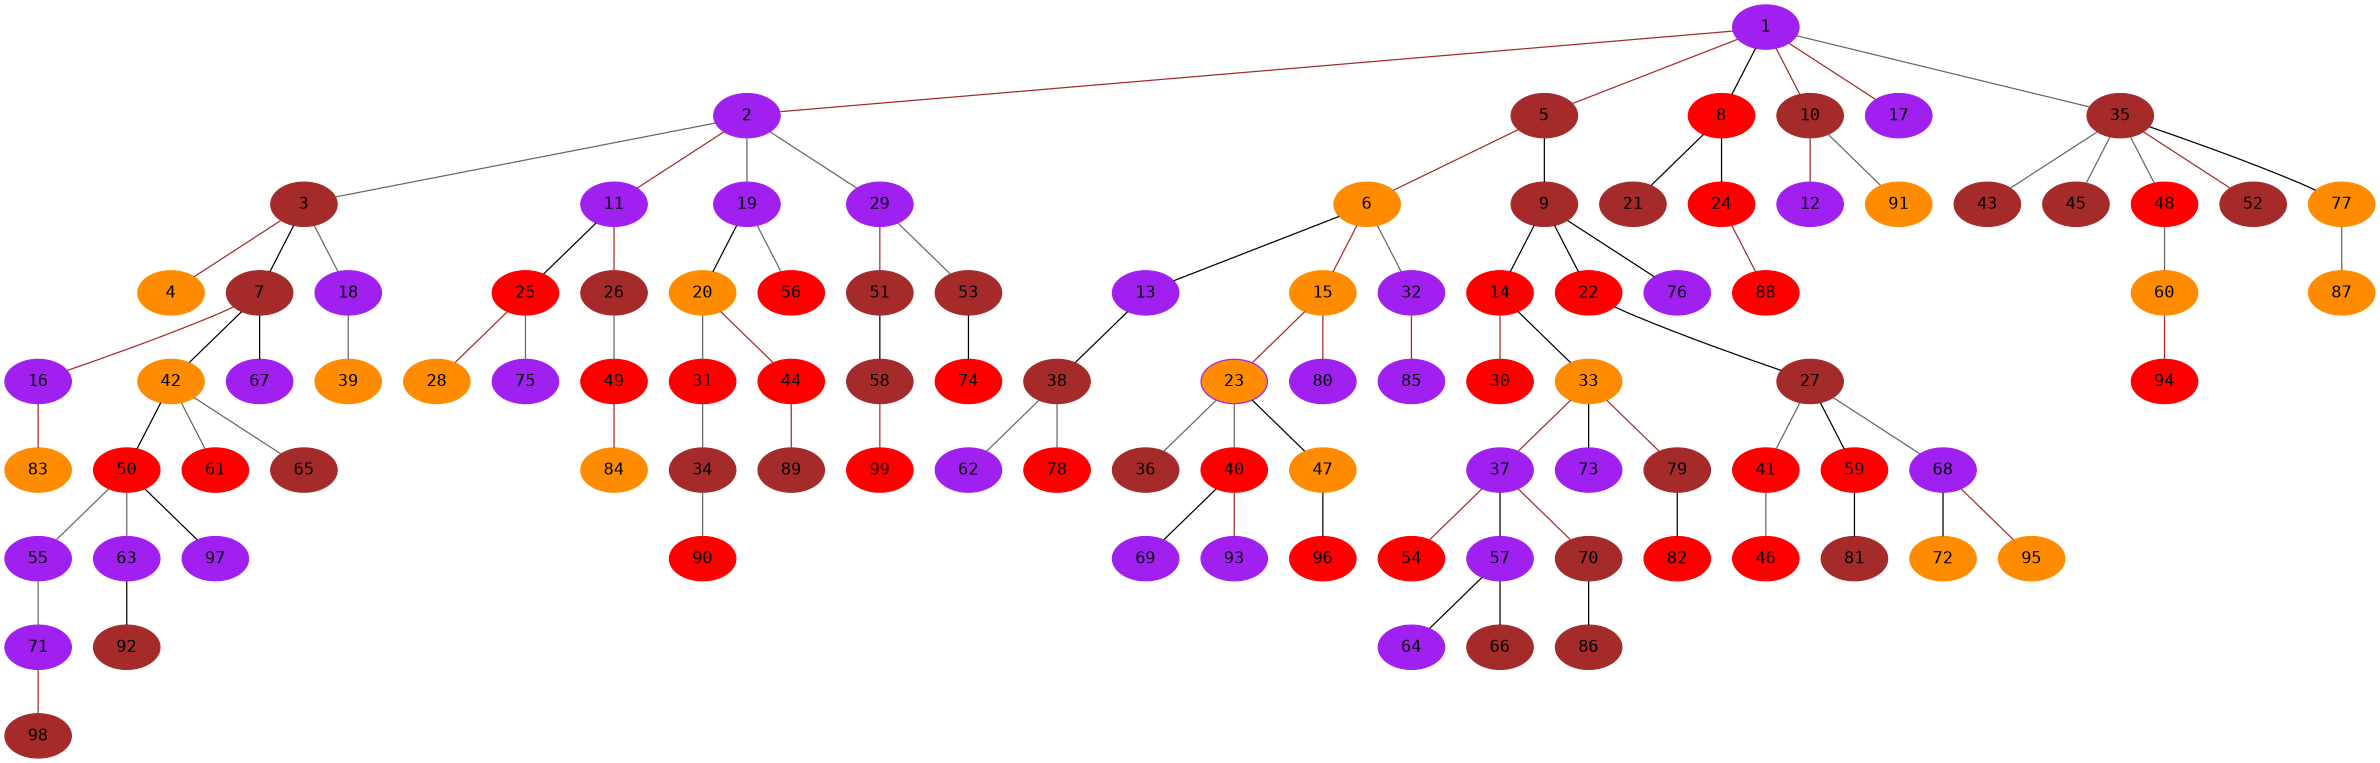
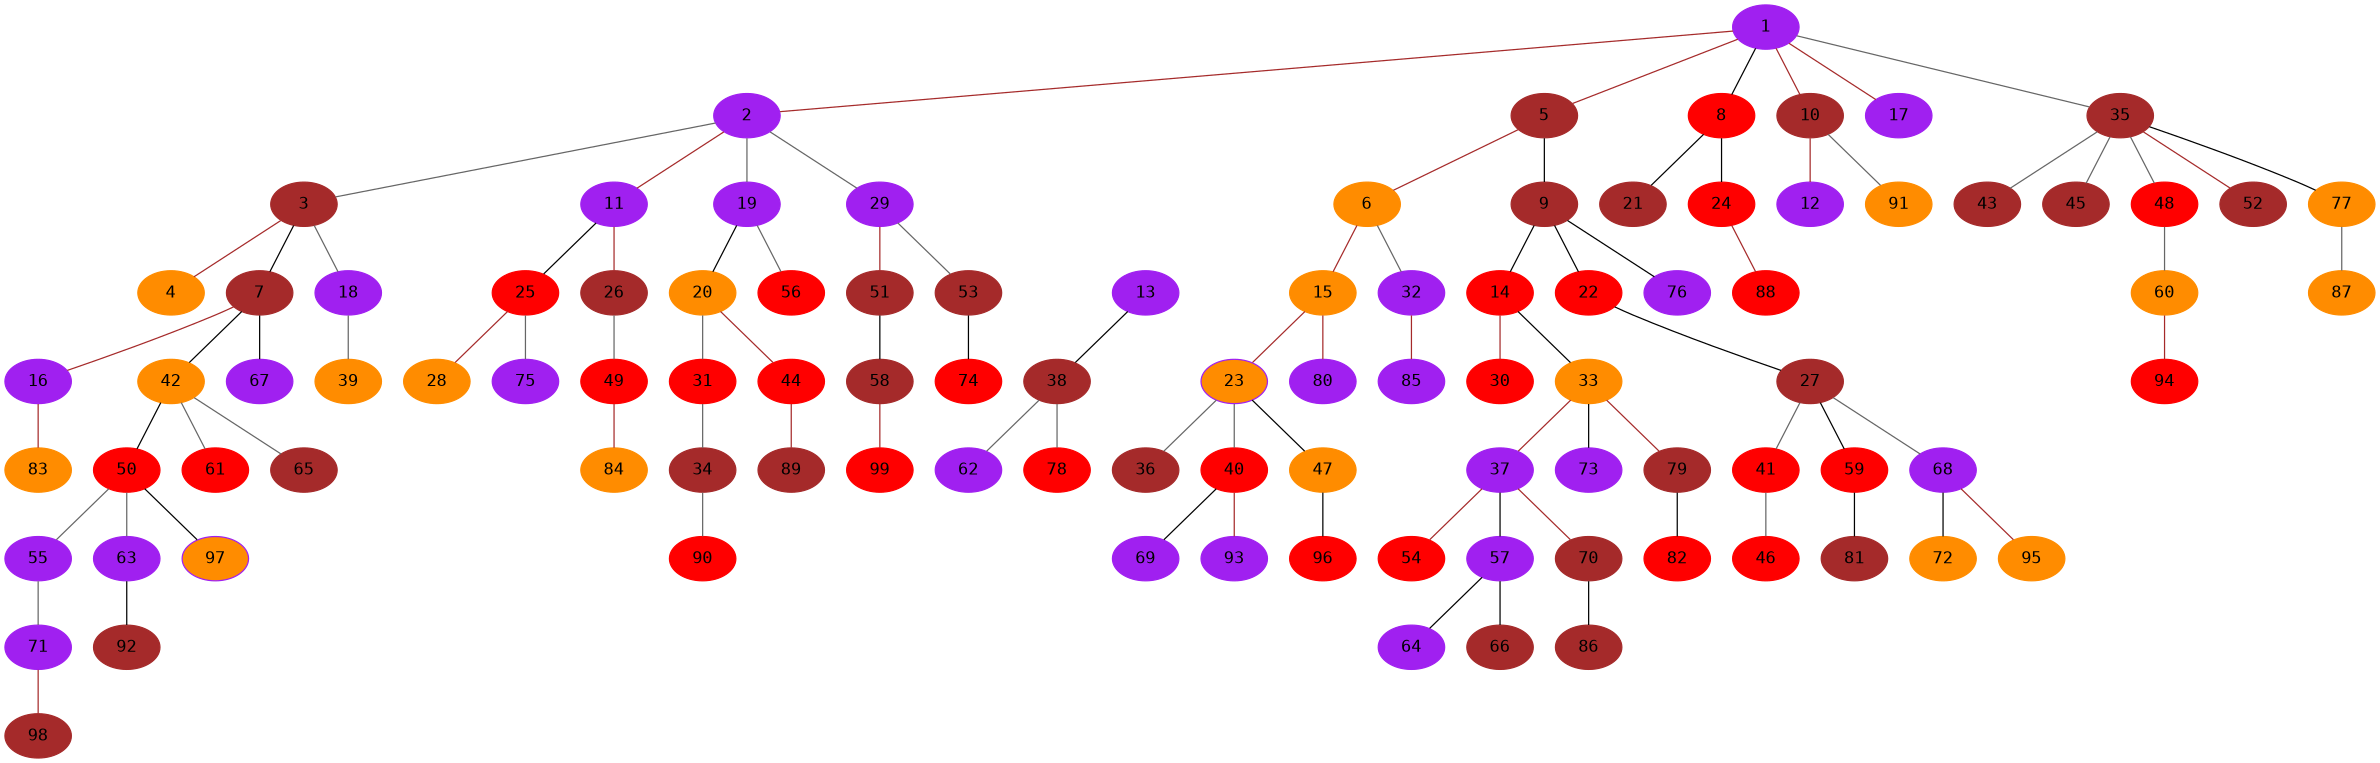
edge "6" -- "13": removed
node "97": fillcolor purple -> darkorange
